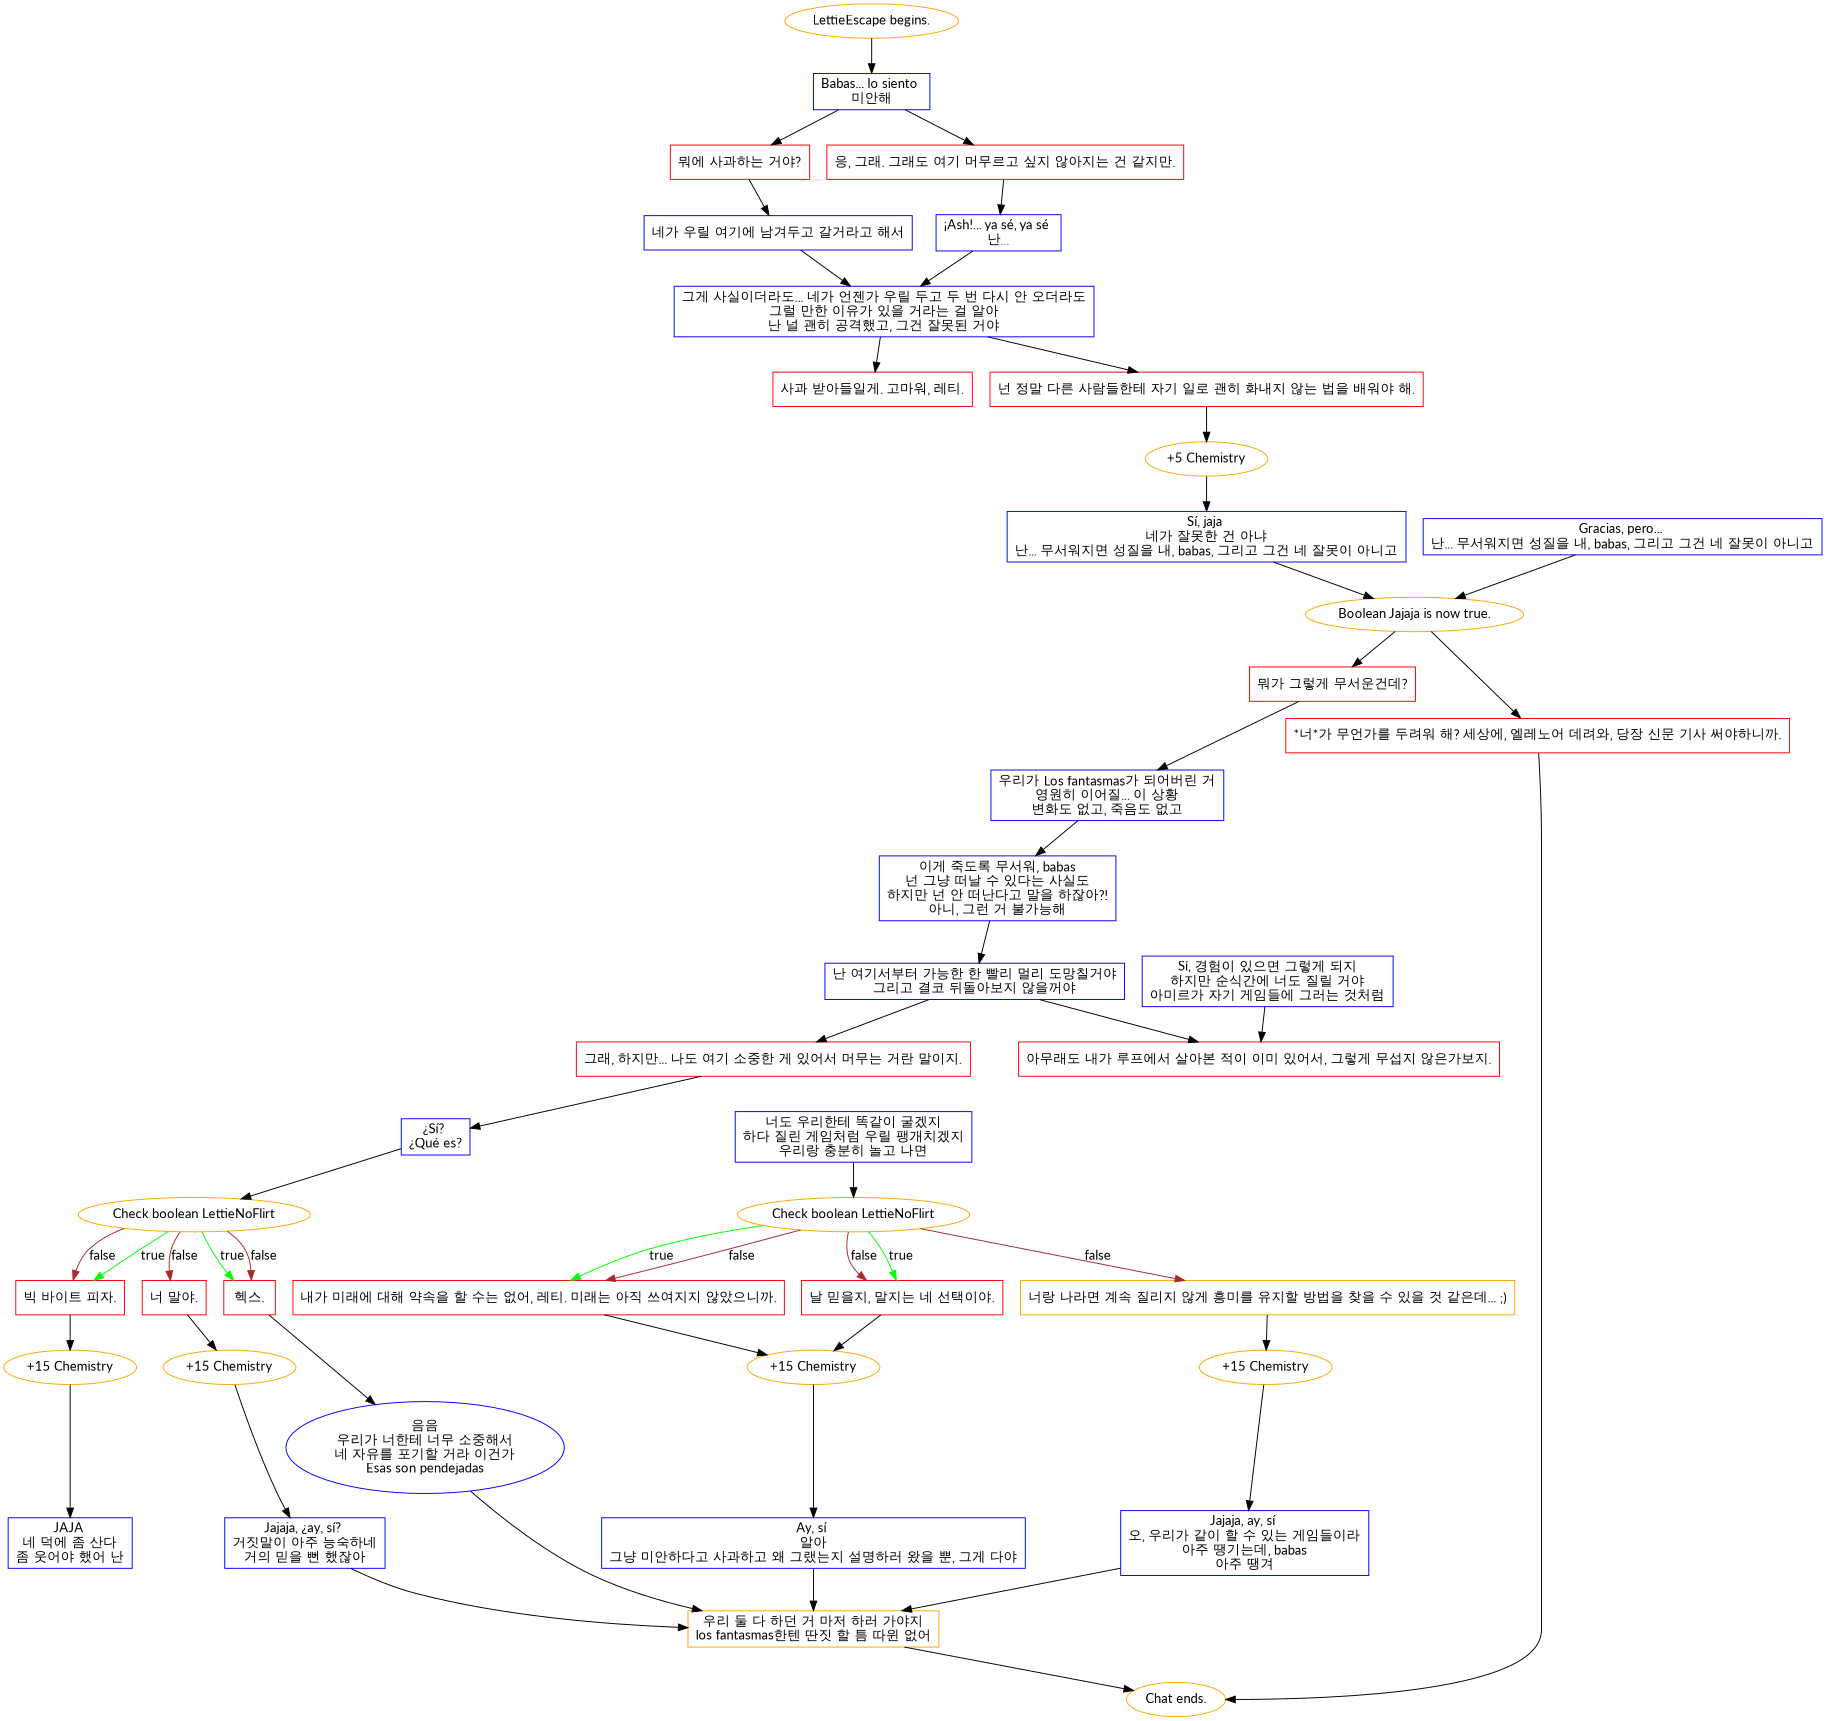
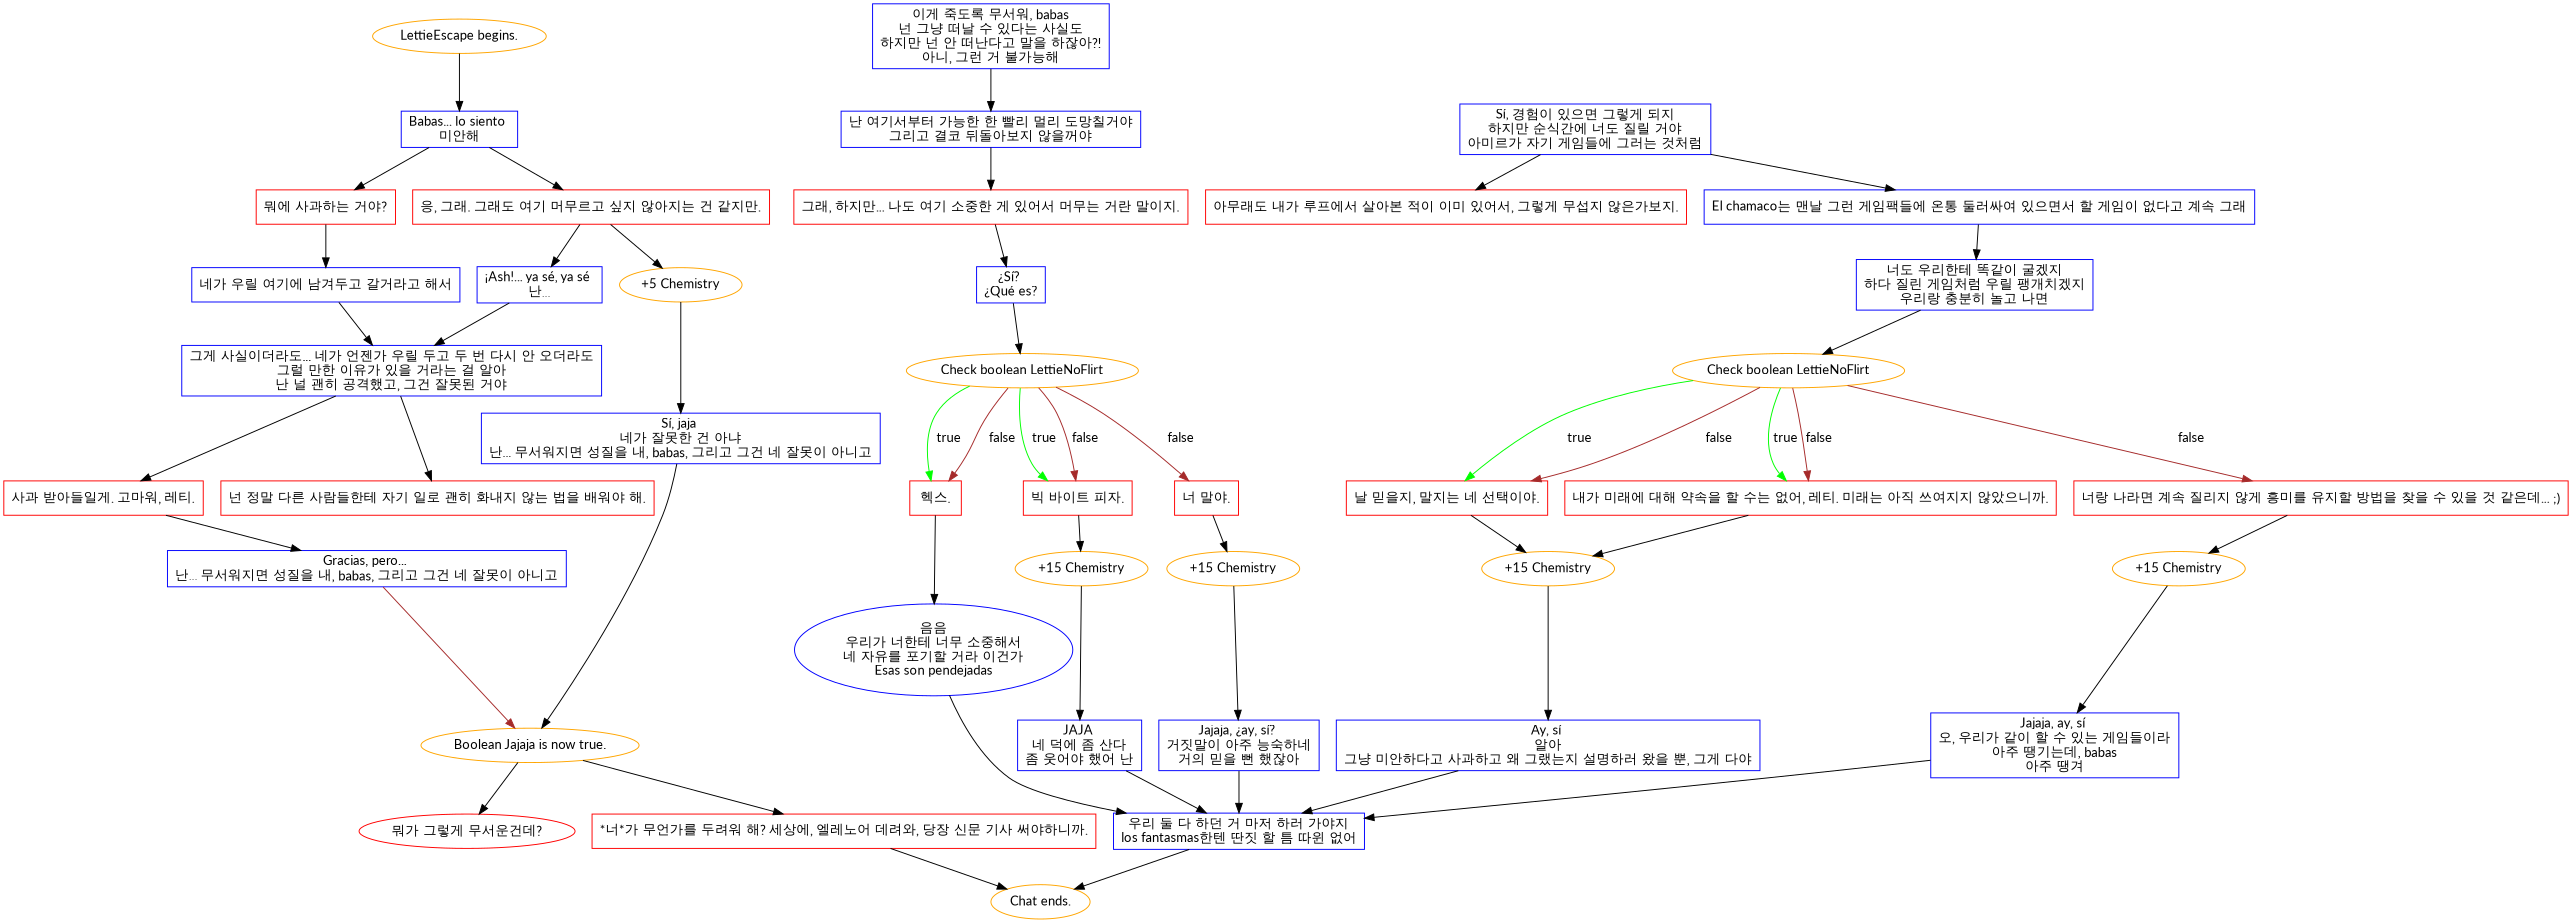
node "El chamaco는 맨날 그런 게임팩들에 온통 둘러싸여 있으면서 할 게임이 없다고 계속 그래": added
edge "넌 정말 다른 사람들한테 자기 일로 괜히 화내지 않는 법을 배워야 해." -> "+5 Chemistry": now "응, 그래. 그래도 여기 머무르고 싶지 않아지는 건 같지만." -> "+5 Chemistry"
edge "사과 받아들일게. 고마워, 레티." -> "Gracias, pero... 난... 무서워지면 성질을 내, babas, 그리고 그건 네 잘못이 아니고": added
edge "Gracias, pero... 난... 무서워지면 성질을 내, babas, 그리고 그건 네 잘못이 아니고" -> "Boolean Jajaja is now true.": color black -> brown
node "뭐가 그렇게 무서운건데?": shape box -> ellipse
edge "JAJA 네 덕에 좀 산다 좀 웃어야 했어 난" -> "우리 둘 다 하던 거 마저 하러 가야지 los fantasmas한텐 딴짓 할 틈 따윈 없어": added
node "우리가 Los fantasmas가 되어버린 거 영원히 이어질... 이 상황 변화도 없고, 죽음도 없고": removed
edge "난 여기서부터 가능한 한 빨리 멀리 도망칠거야 그리고 결코 뒤돌아보지 않을꺼야" -> "아무래도 내가 루프에서 살아본 적이 이미 있어서, 그렇게 무섭지 않은가보지.": removed
node "너랑 나라면 계속 질리지 않게 흥미를 유지할 방법을 찾을 수 있을 것 같은데... ;)": color orange -> red
node "우리 둘 다 하던 거 마저 하러 가야지 los fantasmas한텐 딴짓 할 틈 따윈 없어": color orange -> blue
